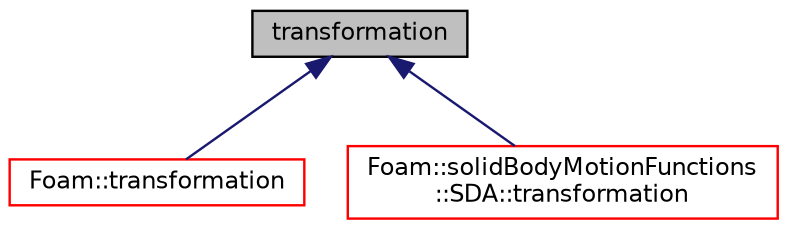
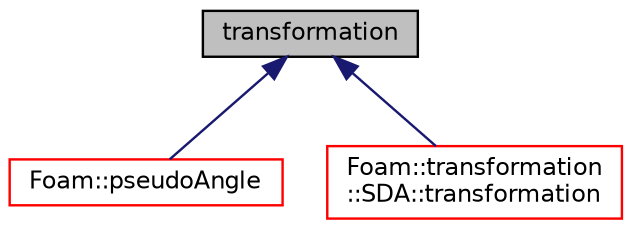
node "Foam::transformation": label "Foam::transformation" -> "Foam::pseudoAngle"
node "Foam::solidBodyMotionFunctions ::SDA::transformation": label "Foam::solidBodyMotionFunctions ::SDA::transformation" -> "Foam::transformation ::SDA::transformation"
